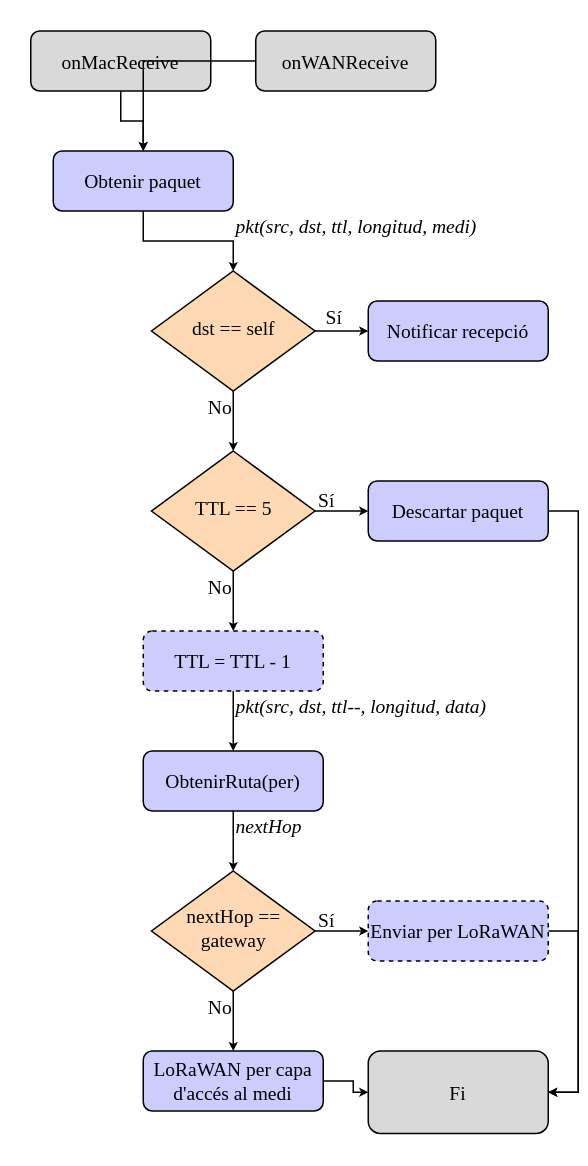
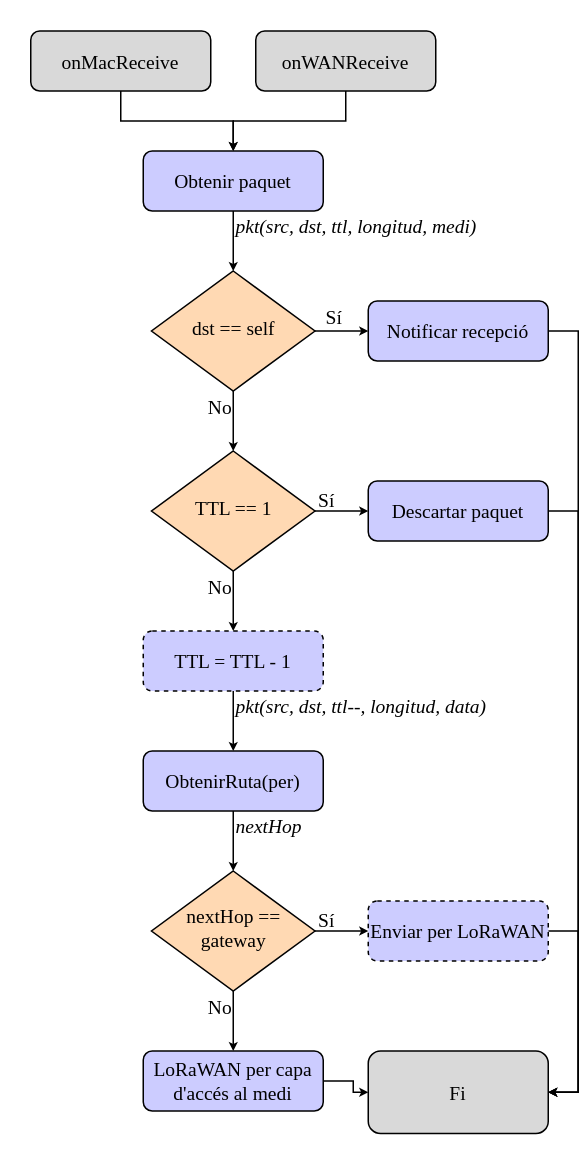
node "Obtenir paquet": moved (143, 181) -> (233, 181)
edge "Notificar recepció" -> "Fi": added
node "TTL == 5": label "TTL == 5" -> "TTL == 1"
